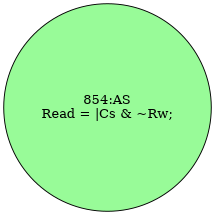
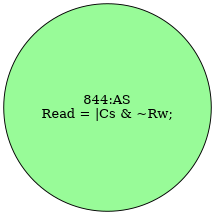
node "854:AS Read = |Cs & ~Rw;": label "854:AS Read = |Cs & ~Rw;" -> "844:AS Read = |Cs & ~Rw;"
